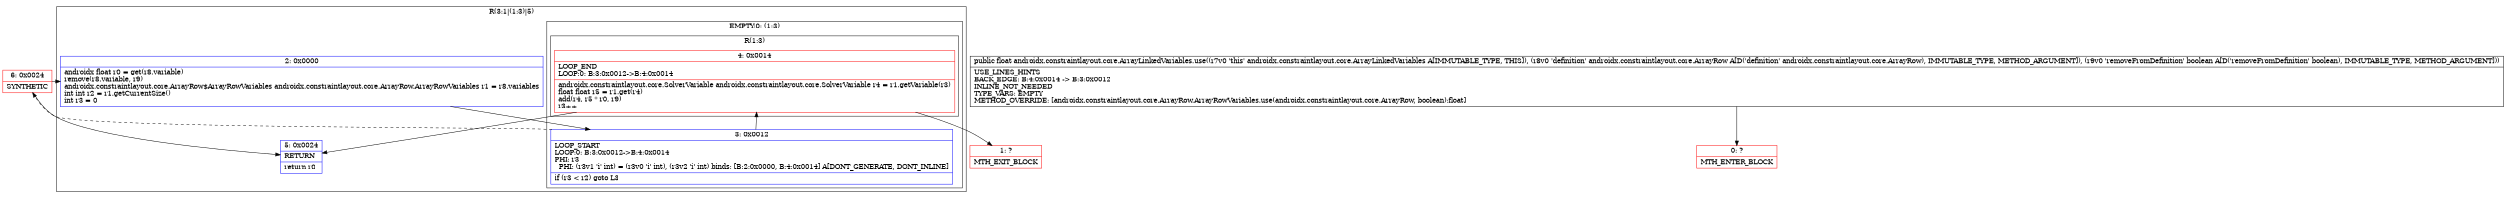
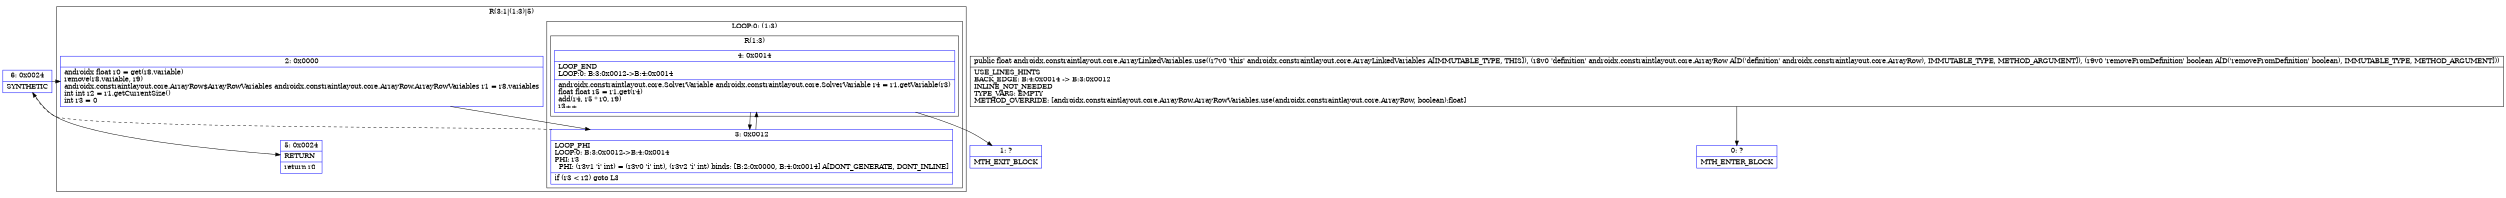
cluster "EMPTY:0: (1:3)": label "EMPTY:0: (1:3)" -> "LOOP:0: (1:3)"
node "6: 0x0024": color red -> blue
node "4: 0x0014": color red -> blue
edge "4: 0x0014" -> "5: 0x0024": now "4: 0x0014" -> "3: 0x0012"
node "3: 0x0012": text "LOOP_START" -> "LOOP_PHI"
node "1: ?": color red -> blue
node "0: ?": color red -> blue
